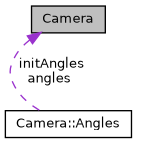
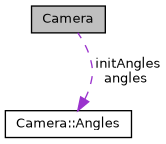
edge "Camera::Angles" -> "Camera": reversed
